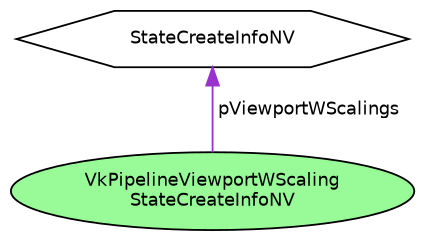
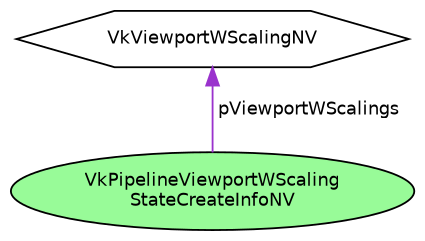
node "StateCreateInfoNV": label "StateCreateInfoNV" -> "VkViewportWScalingNV"
